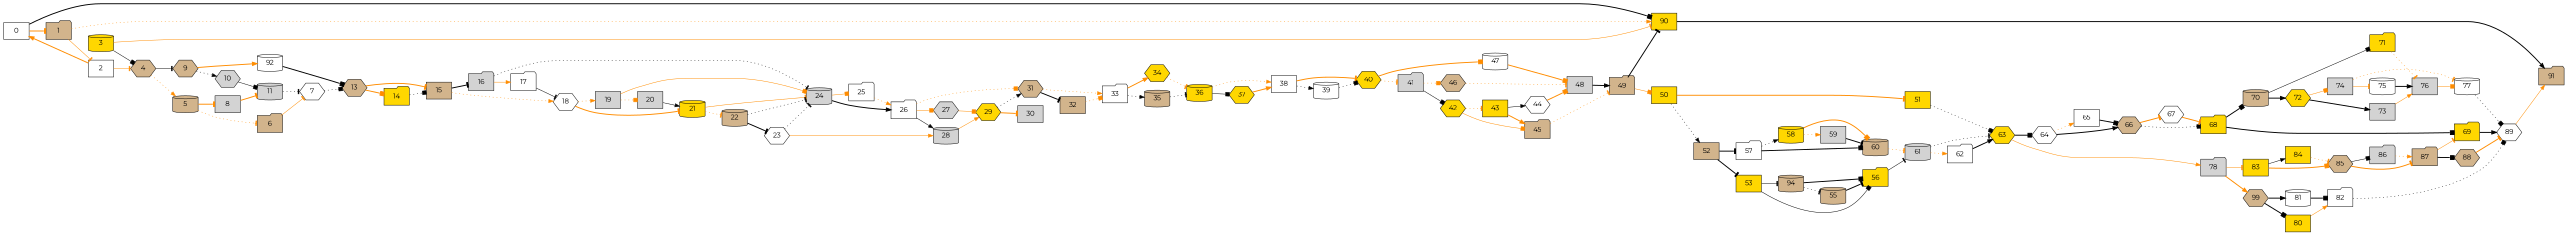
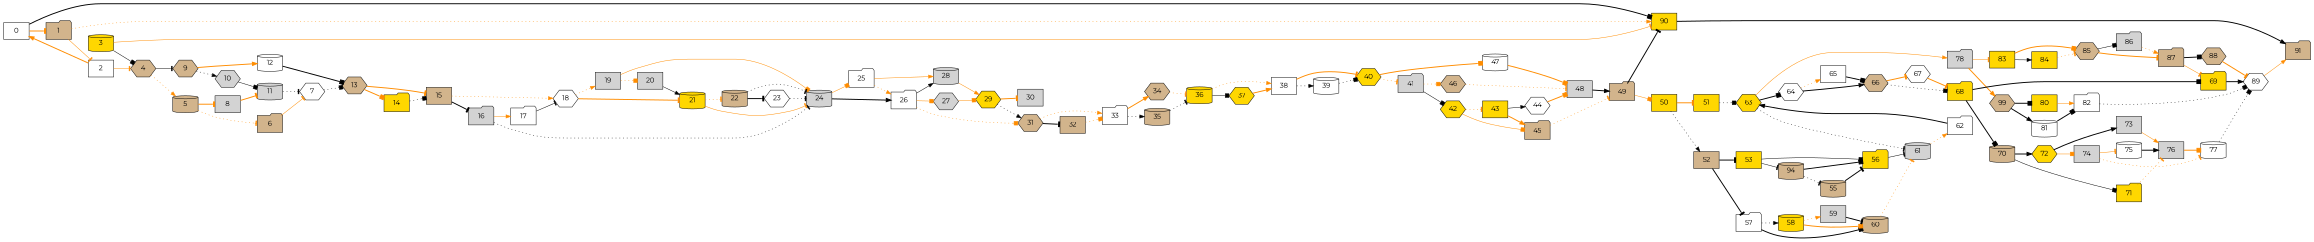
node "92": label "92" -> "12"
node "34": fillcolor gold -> tan
edge "76" -> "77": style solid -> bold
edge "23" -> "28": now "25" -> "28"
edge "61" -> "63": reversed
